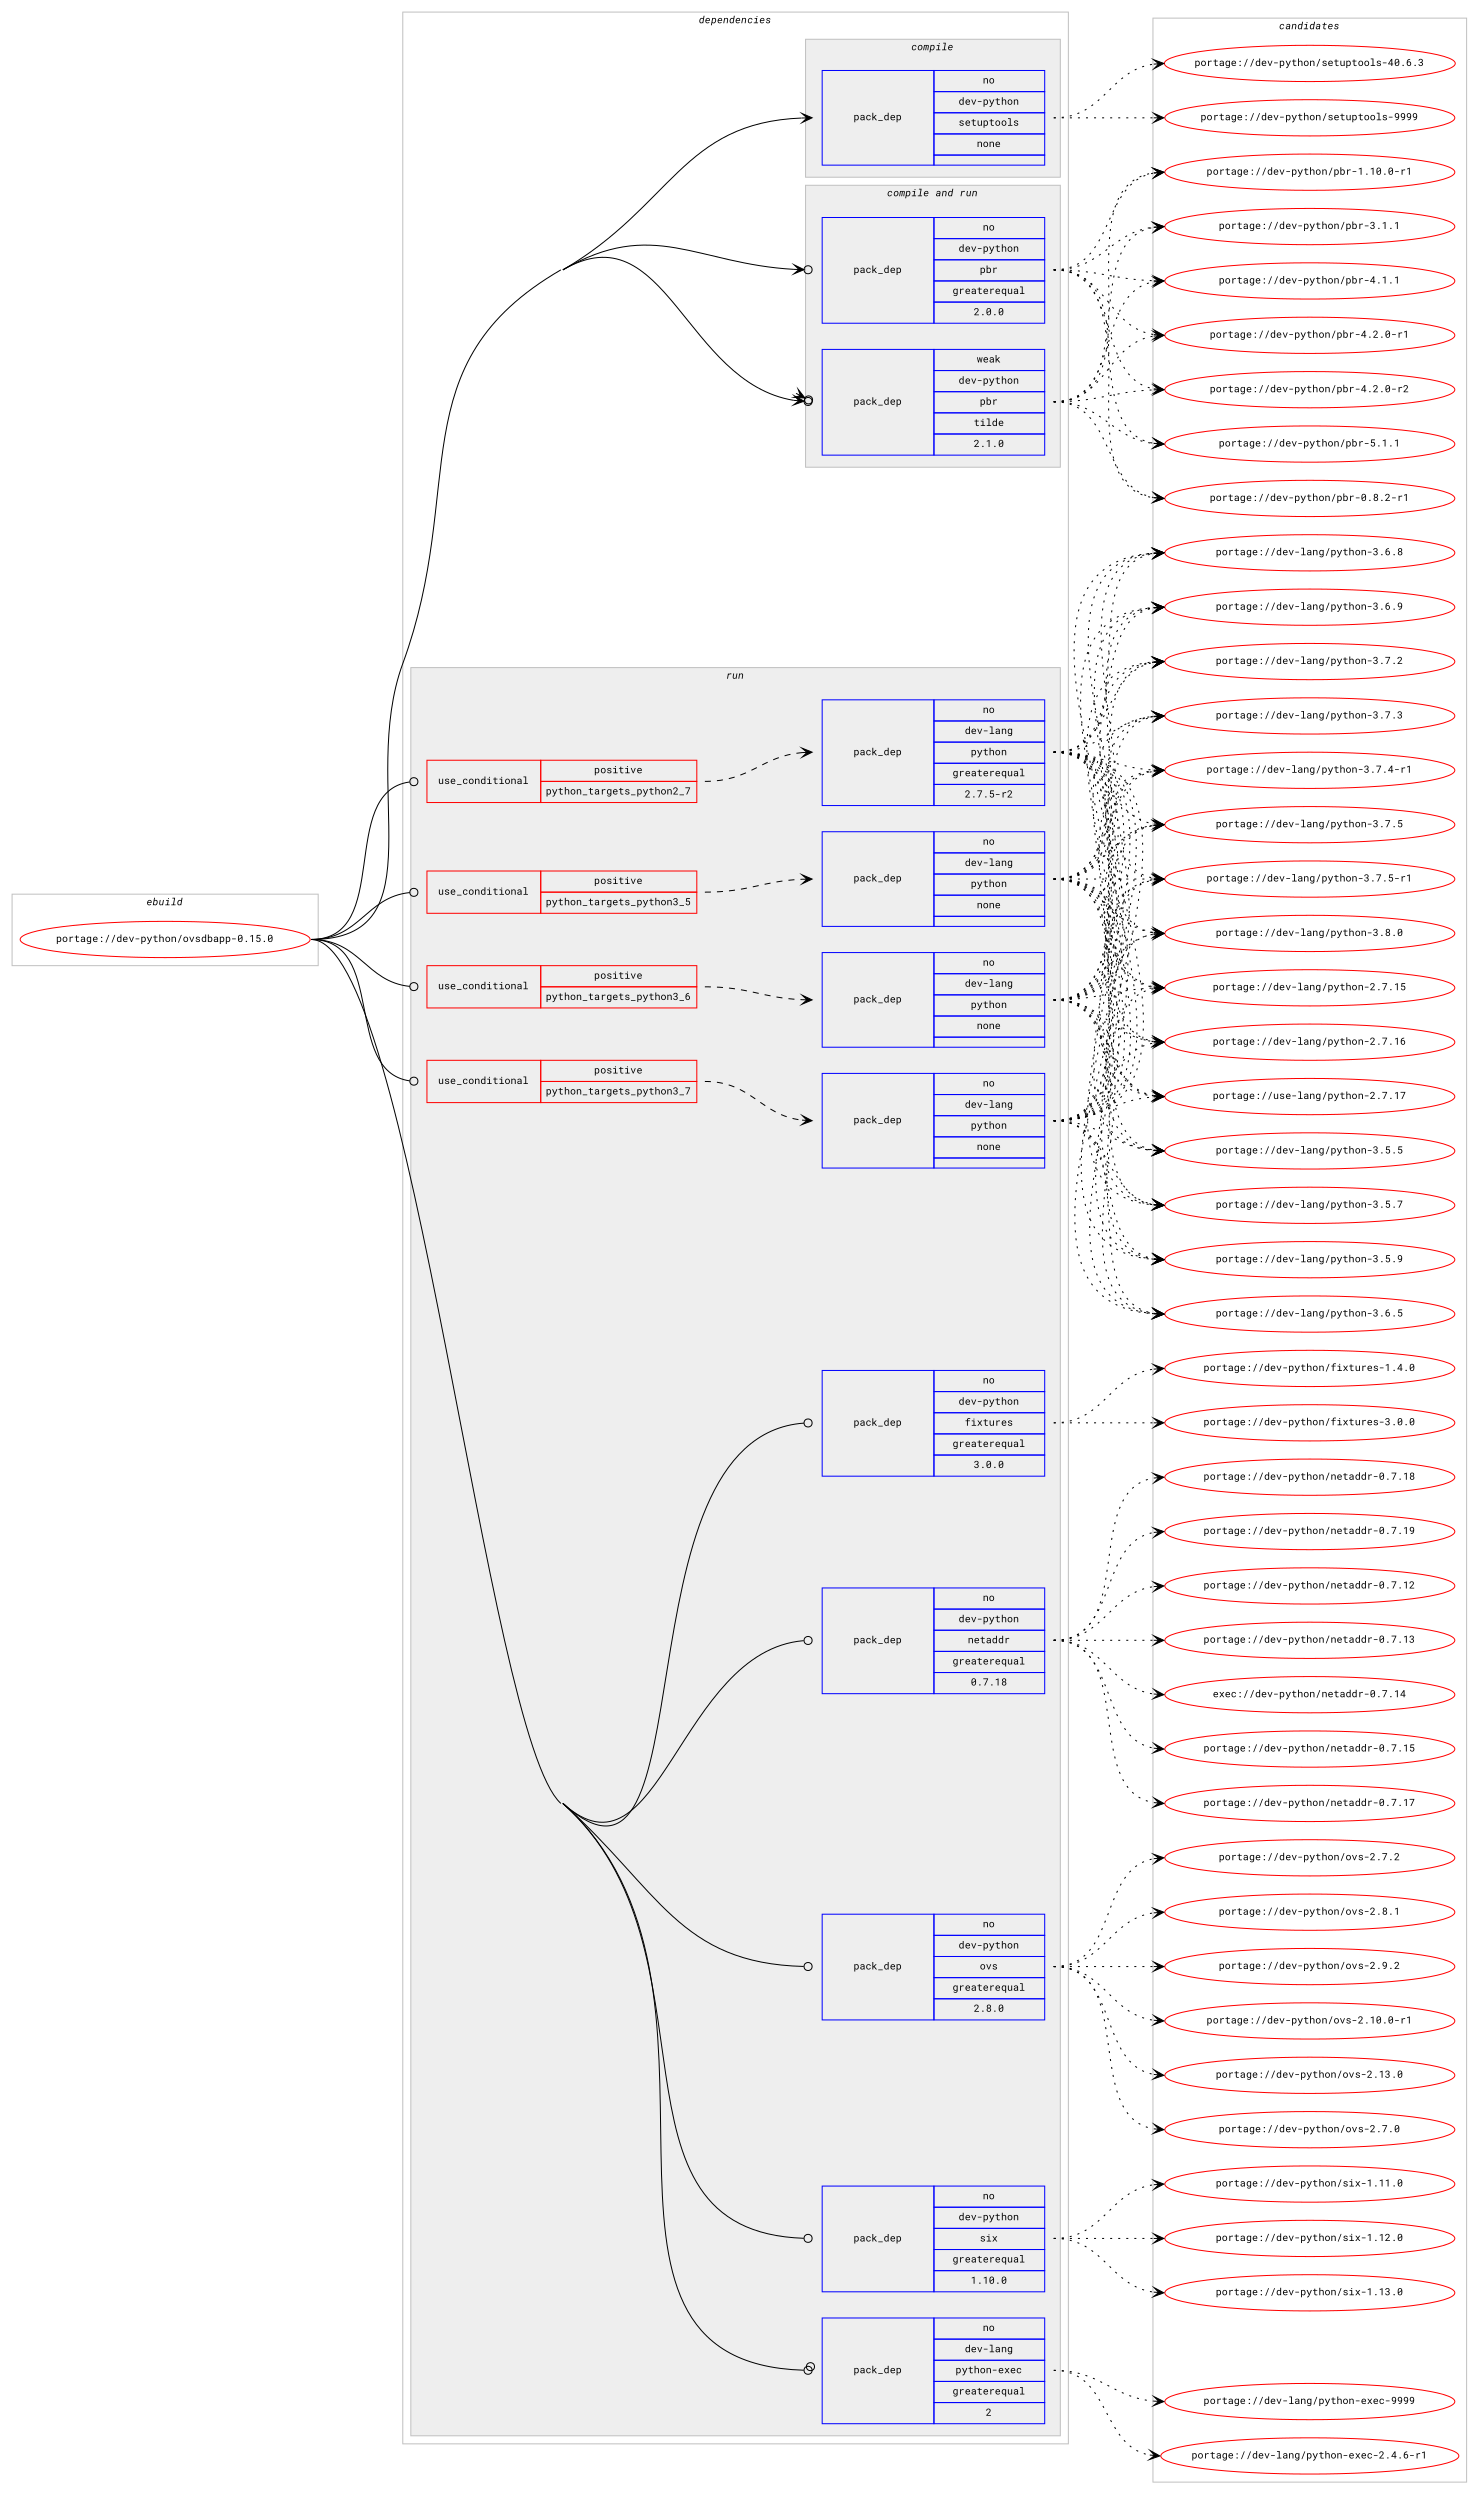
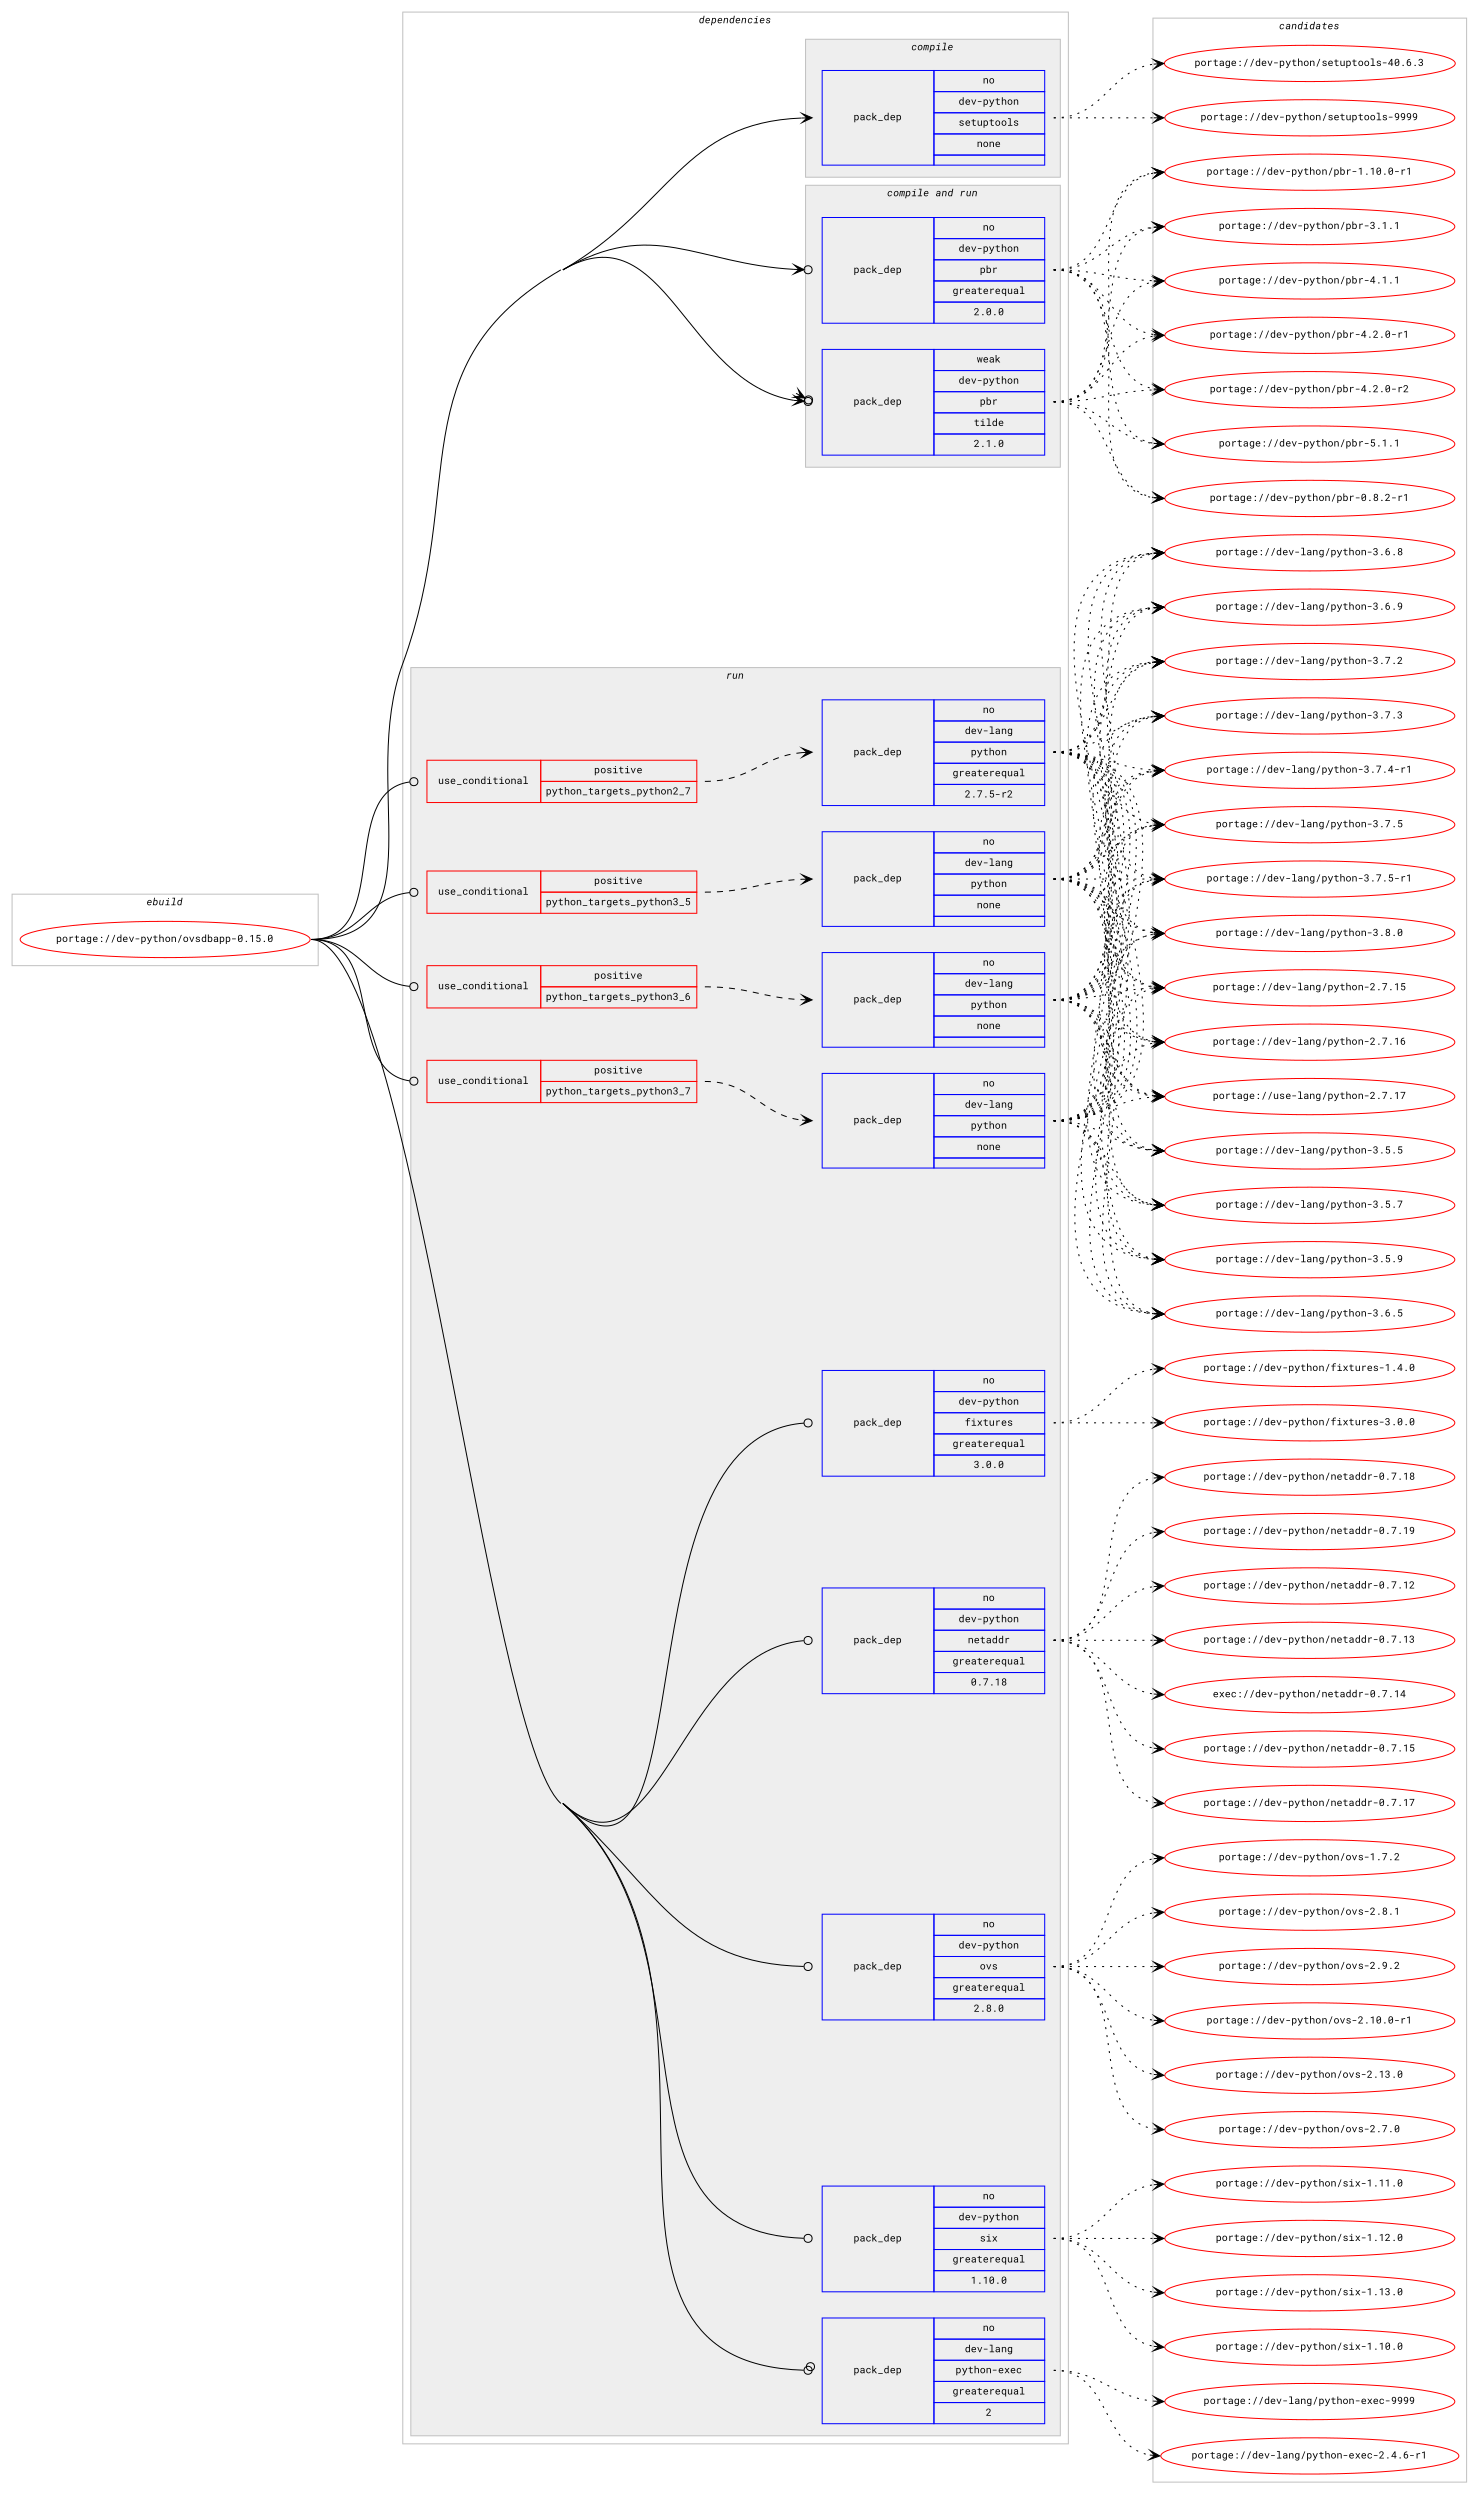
node "portage://dev-python/ovs-2.7.2": label "portage://dev-python/ovs-2.7.2" -> "portage://dev-python/ovs-1.7.2"
node "portage://dev-python/six-1.10.0": added
